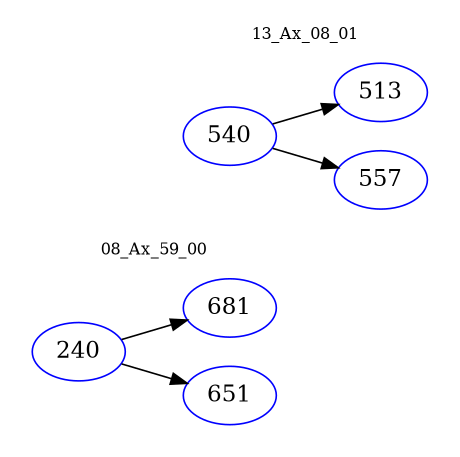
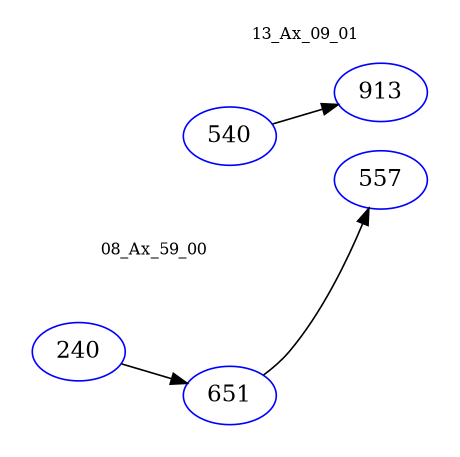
cluster "13_Ax_08_01": label "13_Ax_08_01" -> "13_Ax_09_01"
node "513": label "513" -> "913"
edge "540" -> "557": now "651" -> "557"
node "681": removed
